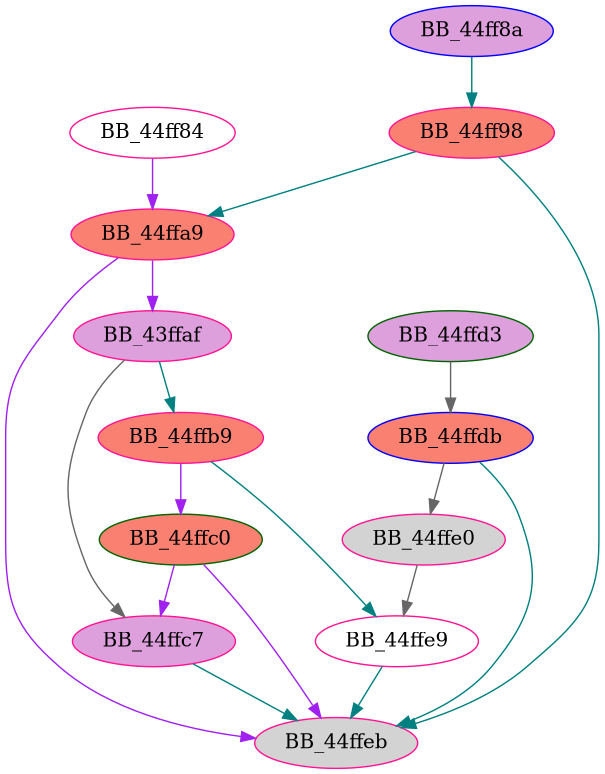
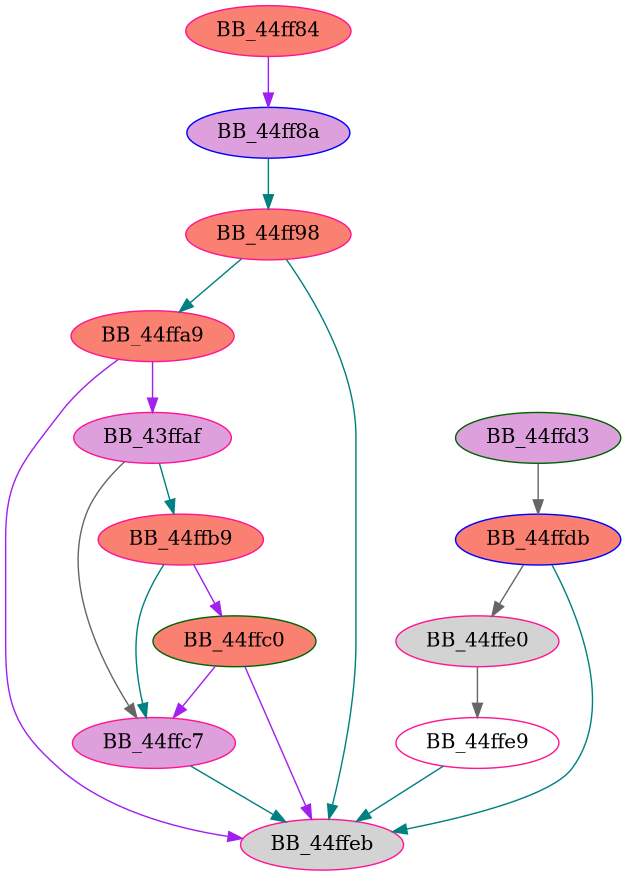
node "BB_44ff84": fillcolor white -> salmon
edge "BB_44ff84" -> "BB_44ffa9": now "BB_44ff84" -> "BB_44ff8a"
edge "BB_44ffb9" -> "BB_44ffe9": now "BB_44ffb9" -> "BB_44ffc7"
